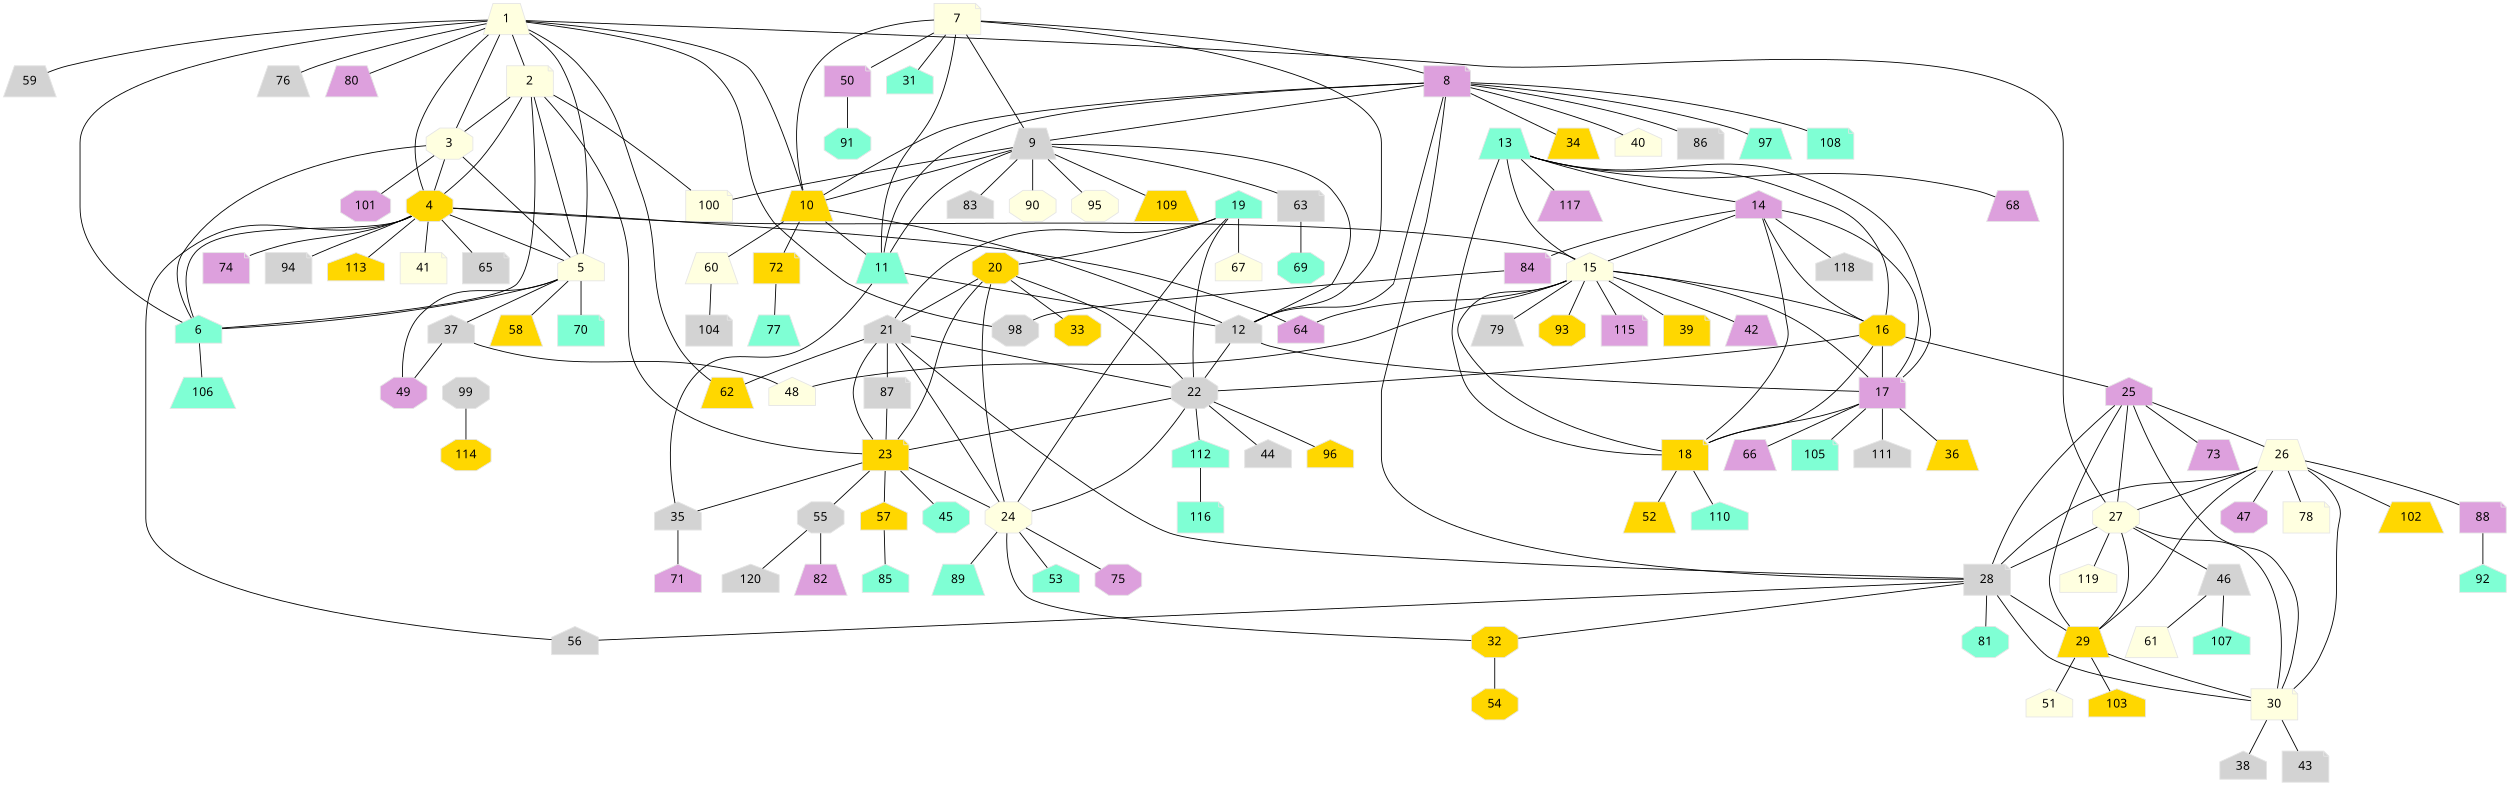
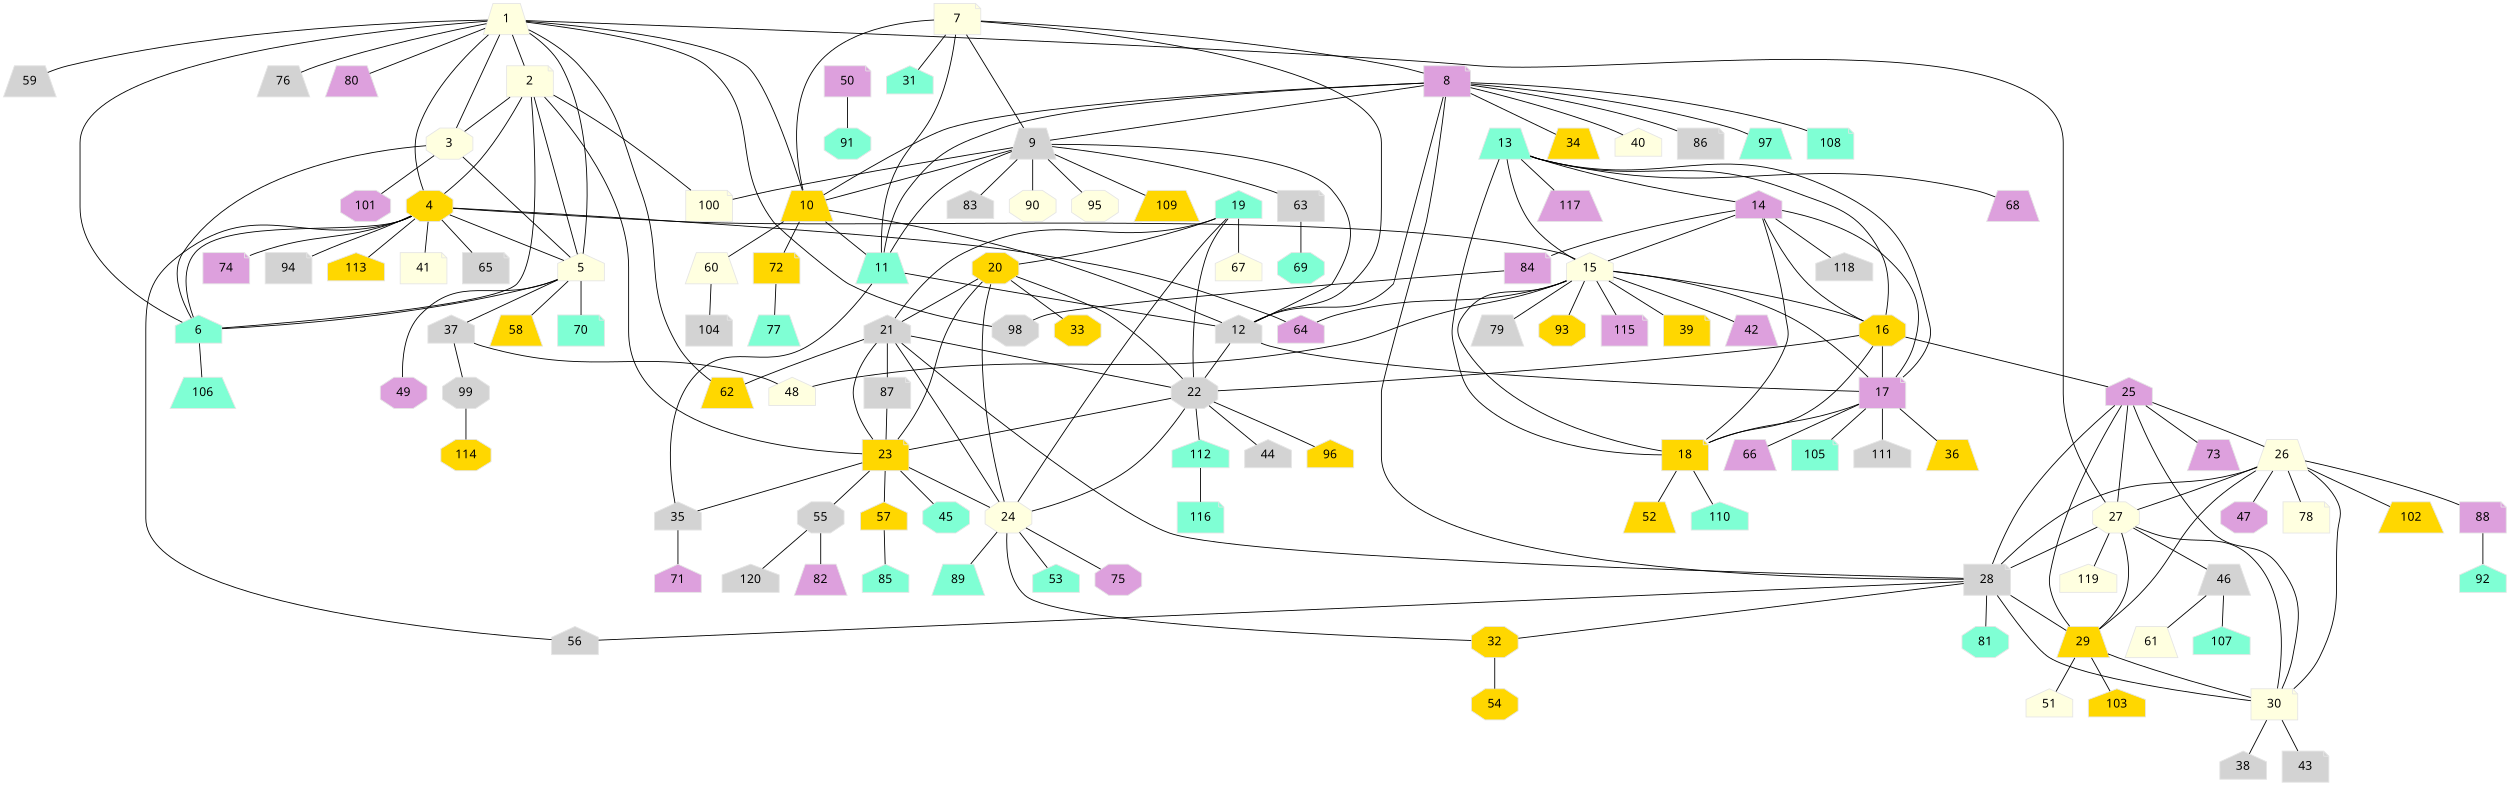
edge "7" -- "50": removed
edge "3" -- "4": removed
edge "37" -- "49": now "37" -- "99"
